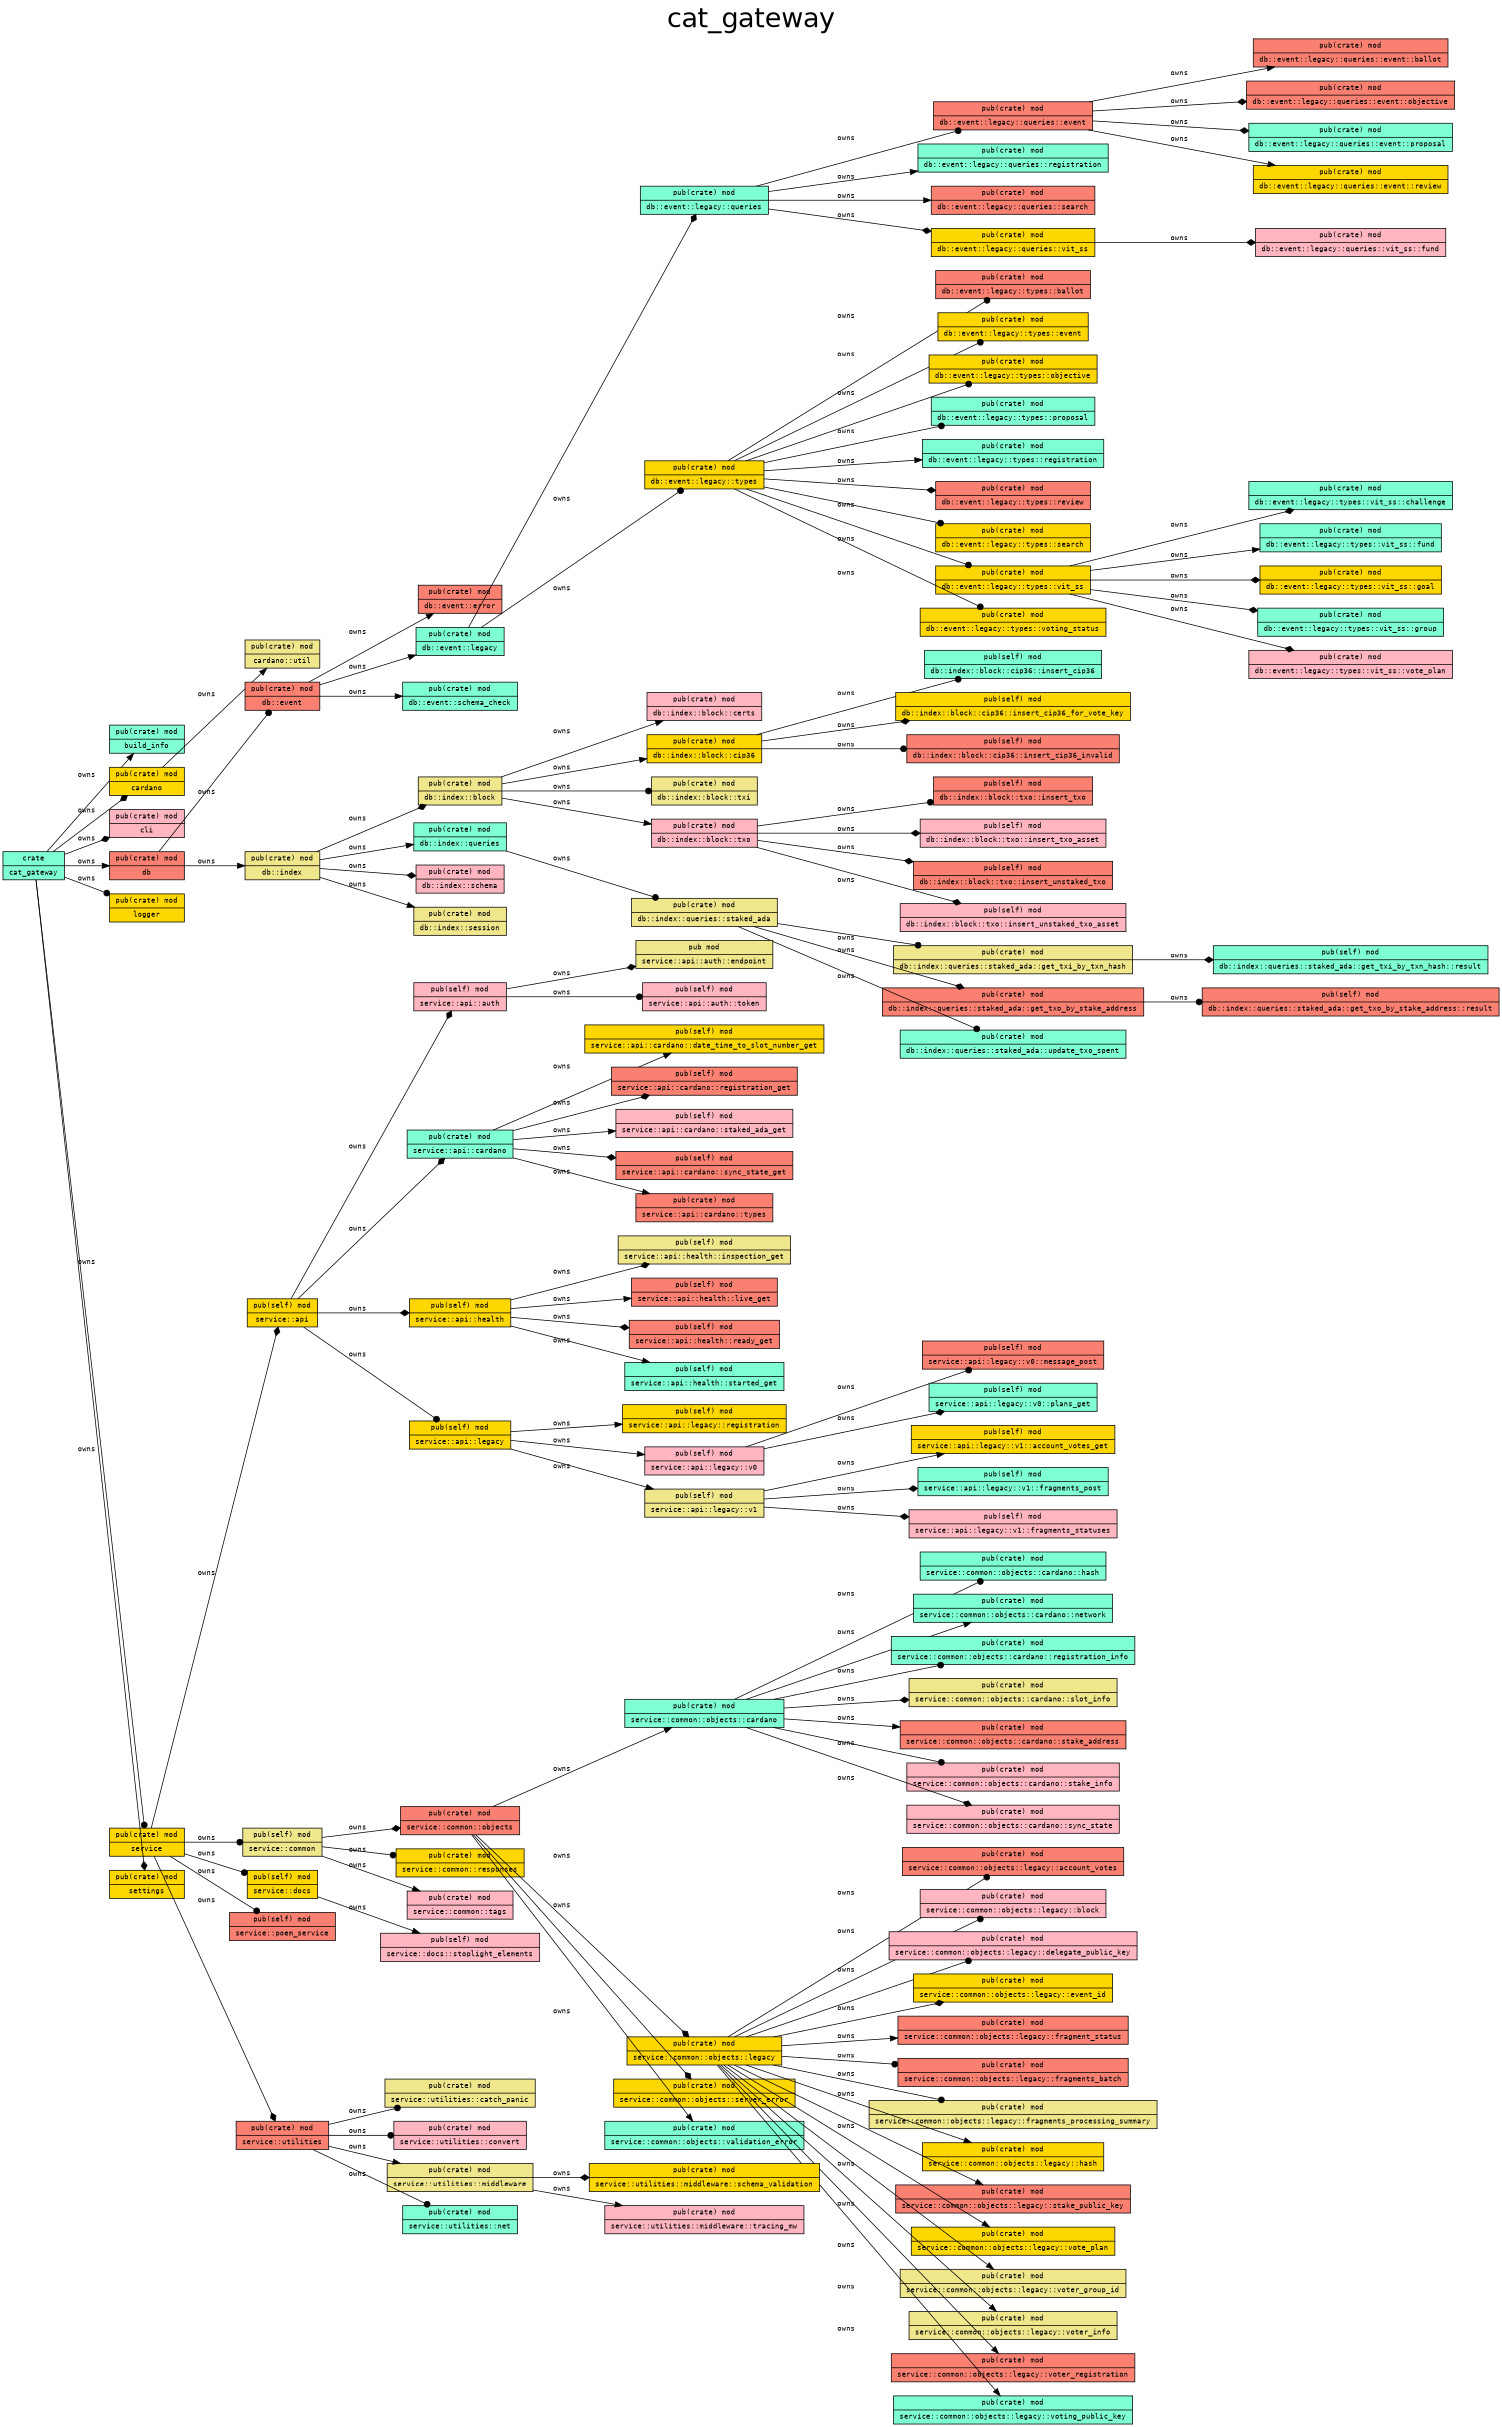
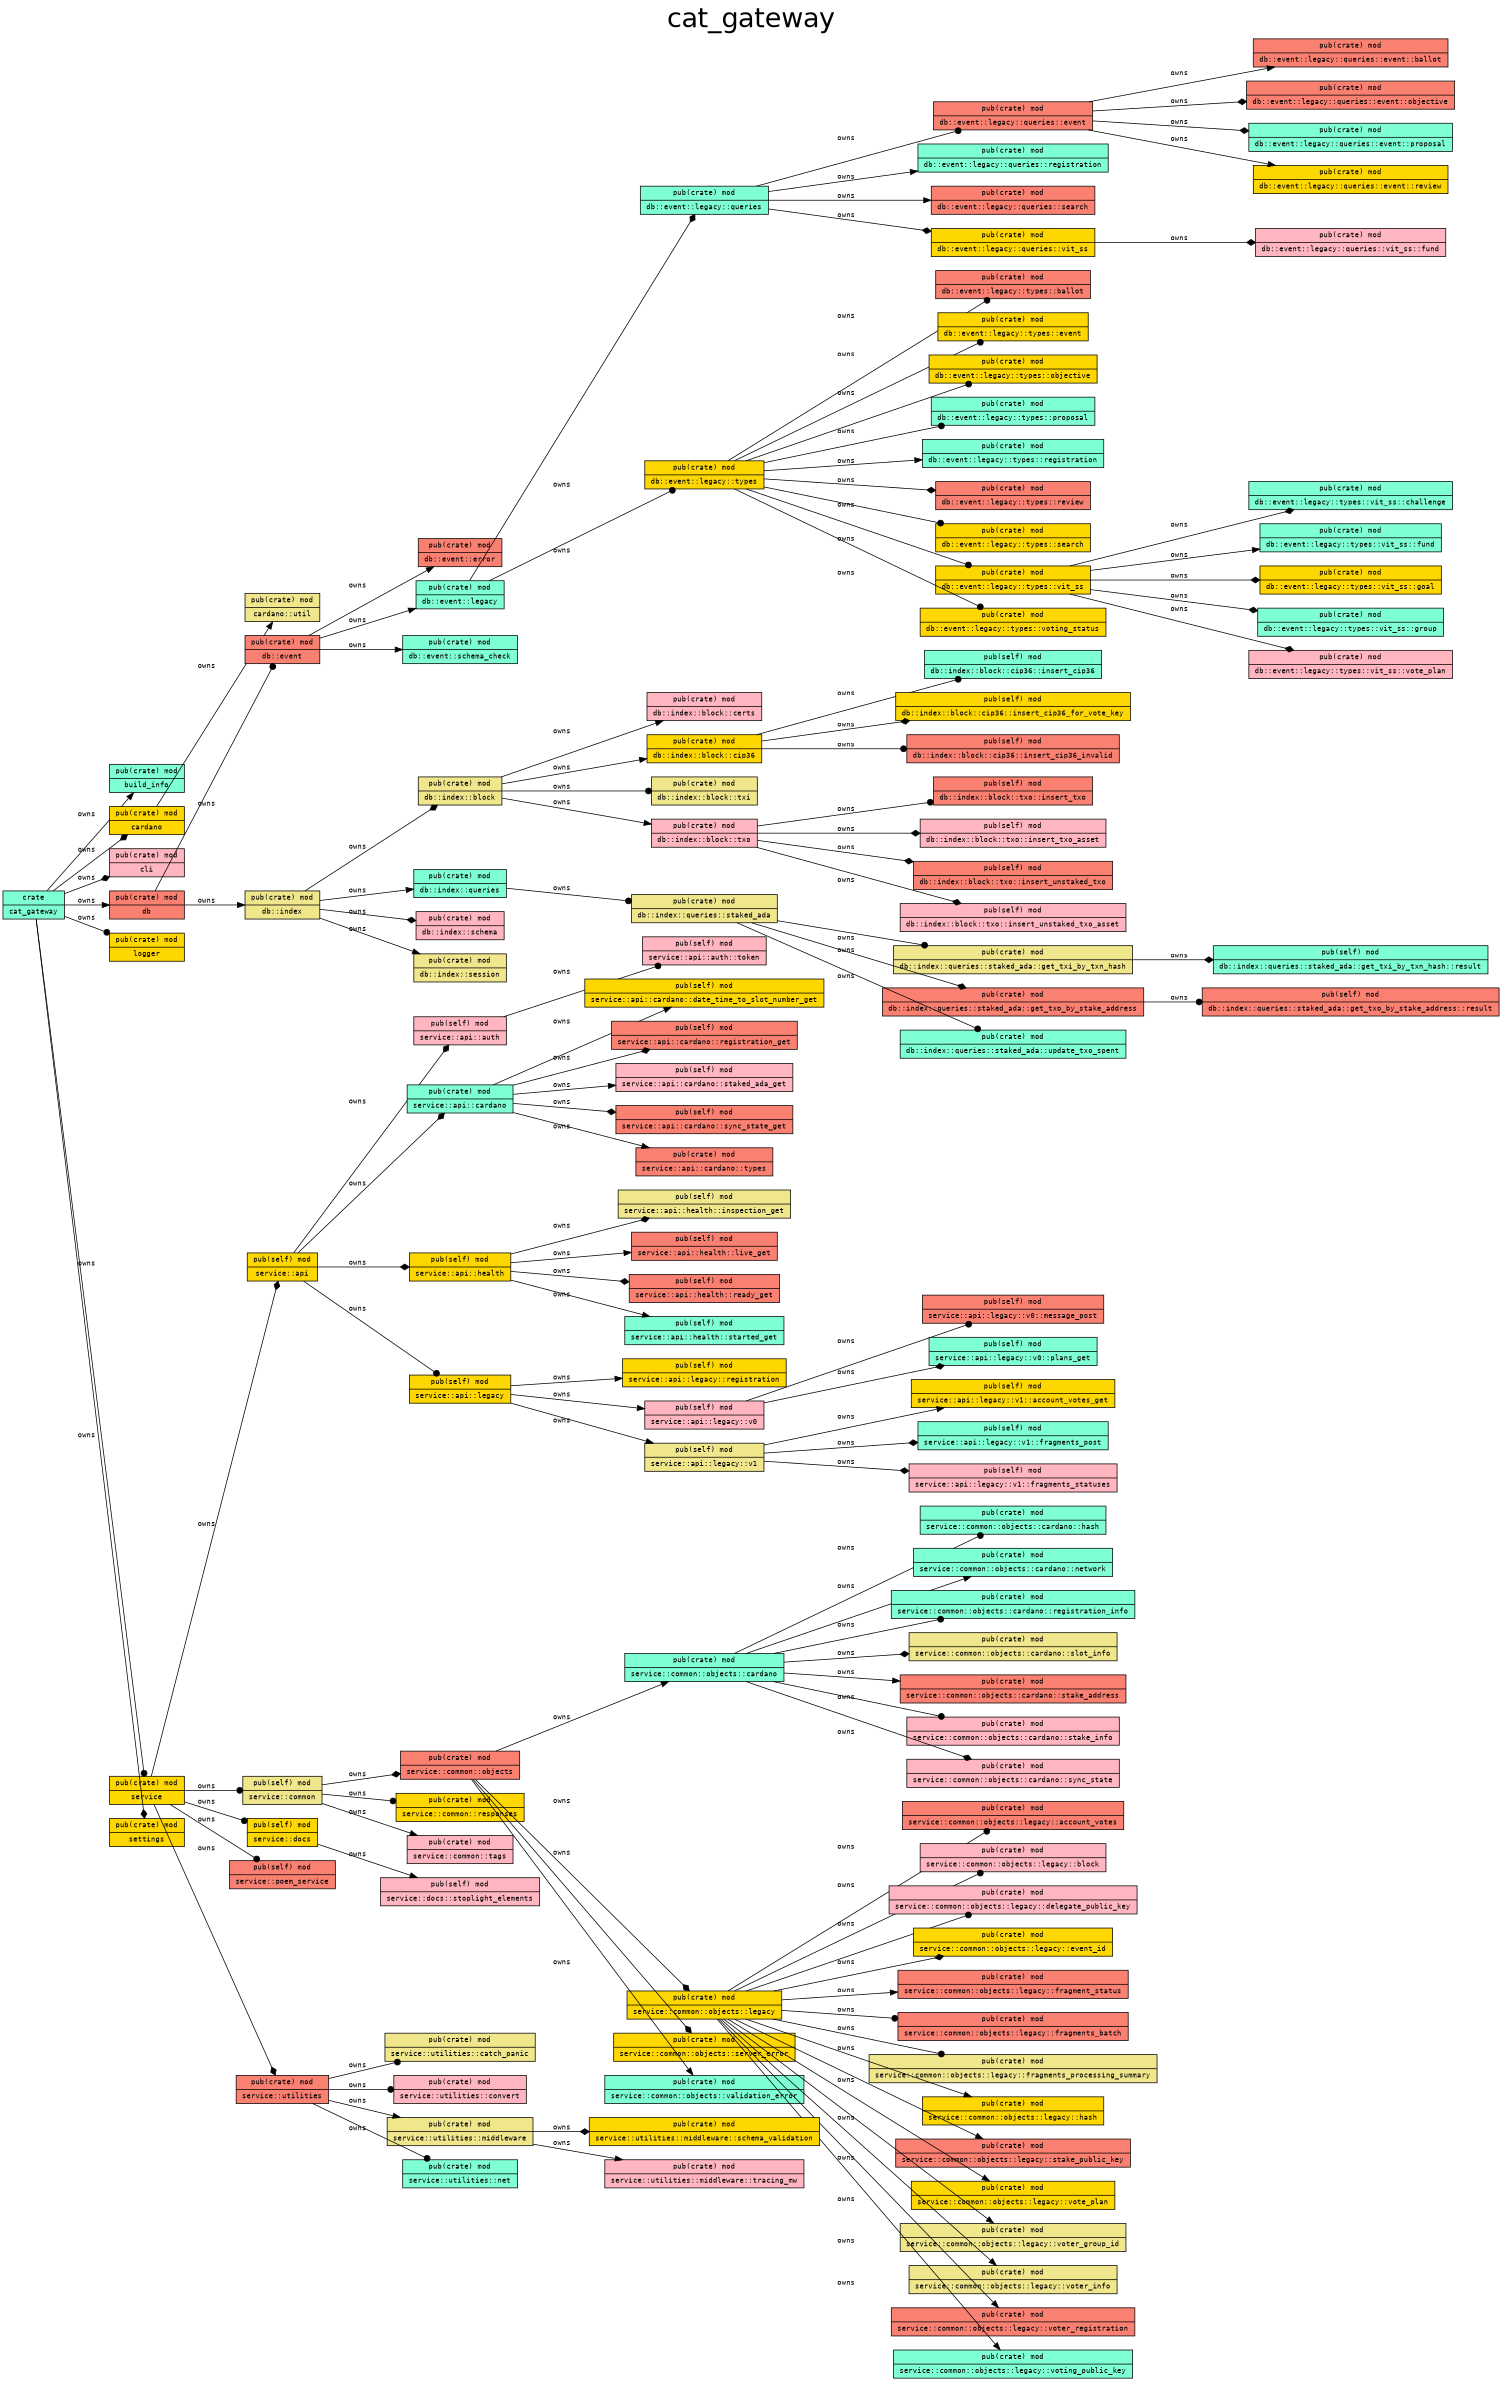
node "pub mod": removed
